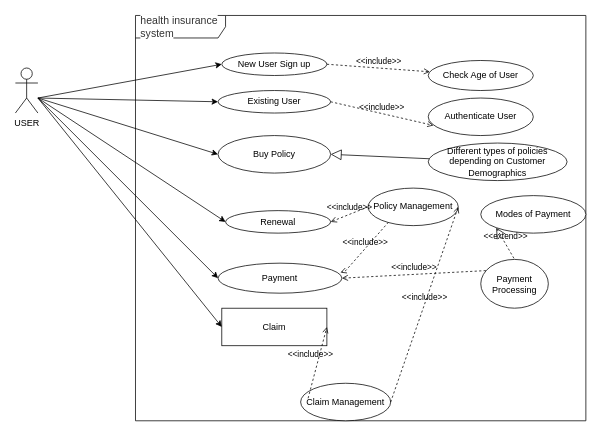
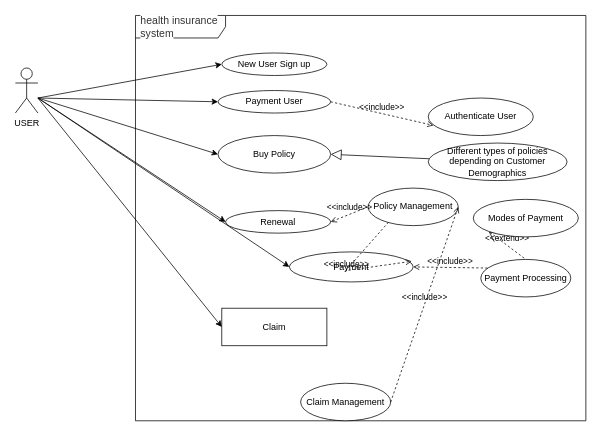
edge "New User Sign up" -> "Check Age of User": removed, label "<<include>>"
node "Check Age of User": removed
node "Existing User": label "Existing User" -> "Payment User"
node "Modes of Payment": moved (533, 214) -> (525, 218)
node "Payment": moved (280, 278) -> (351, 267)
node "Payment Processing": size 68x49 -> 90x38
edge "Claim Management" -> "Claim": removed, label "<<include>>"
